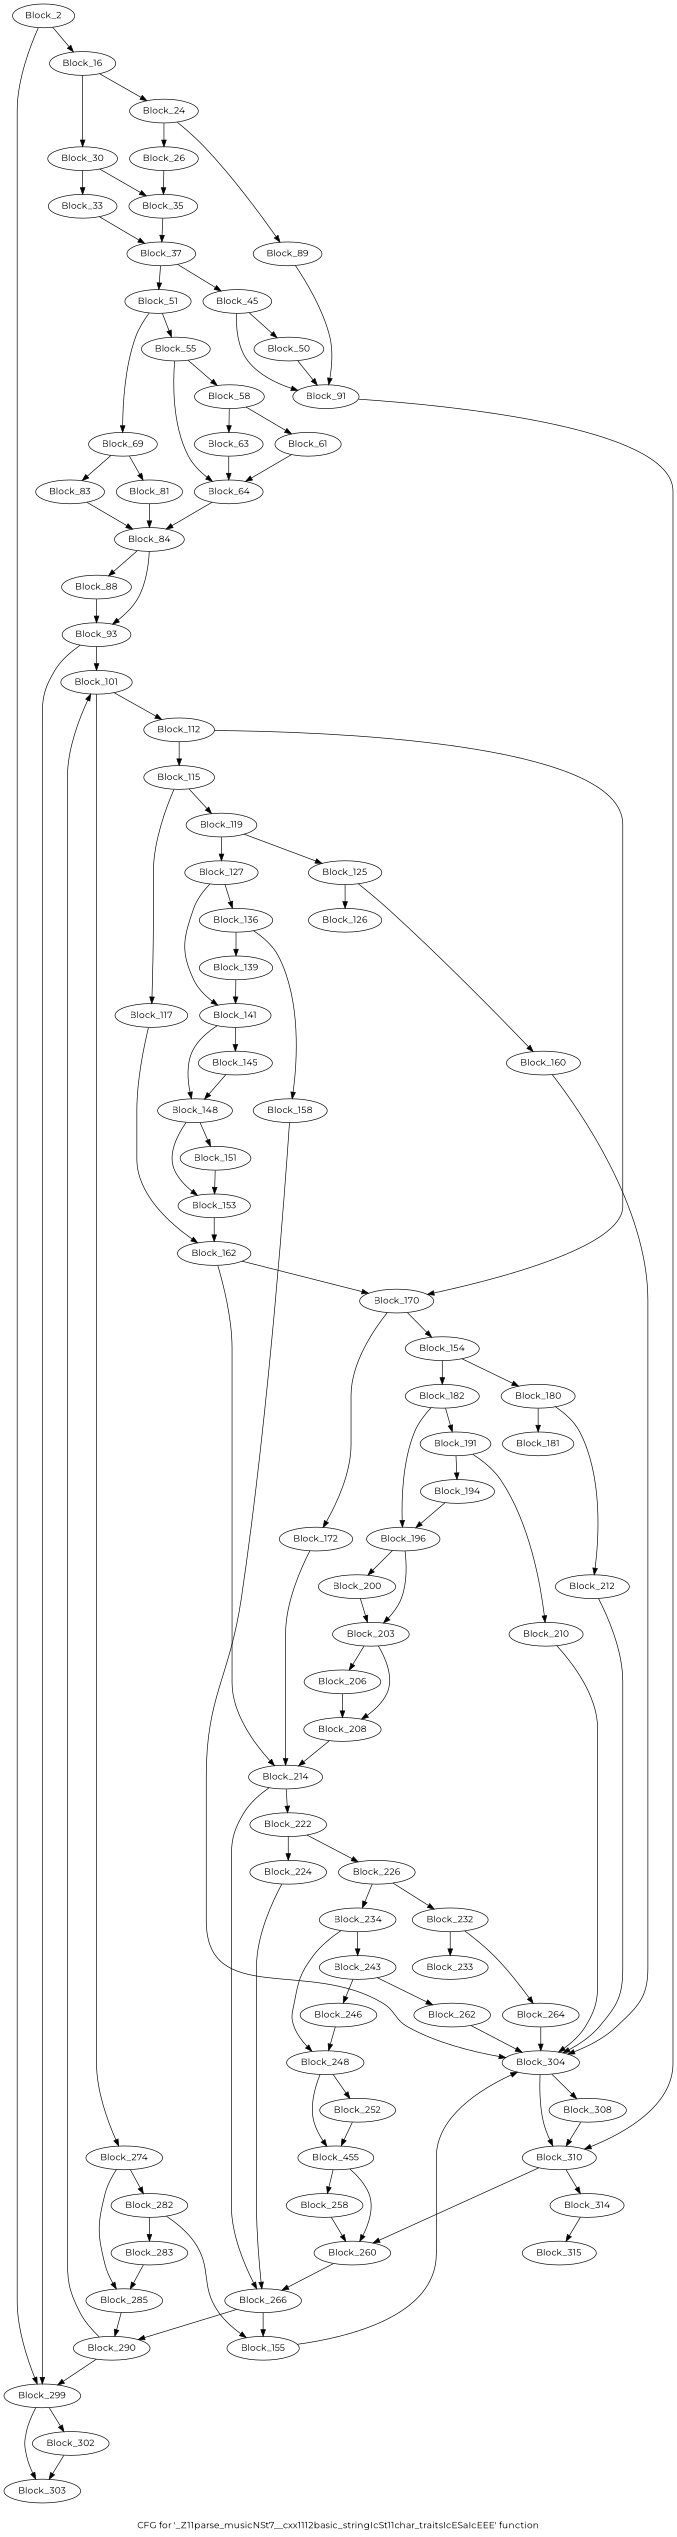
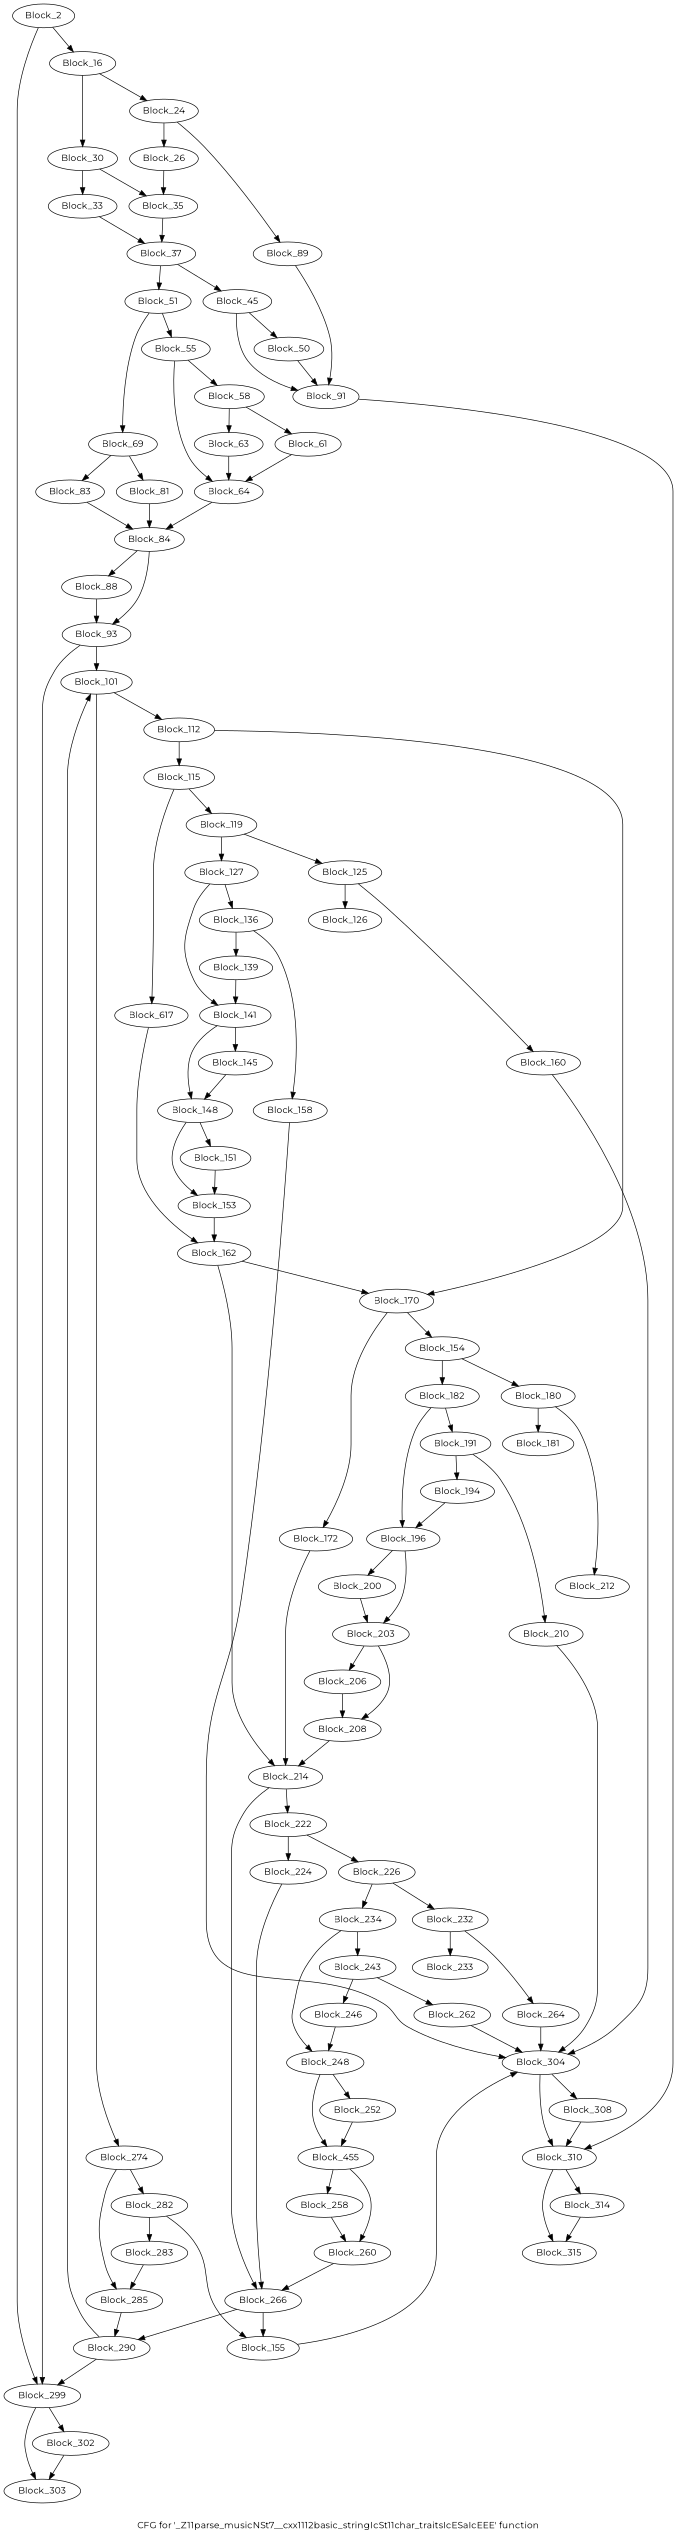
node "Block_117": label "Block_117" -> "Block_617"
edge "Block_212" -> "Block_304": removed
edge "Block_310" -> "Block_260": now "Block_310" -> "Block_315"
